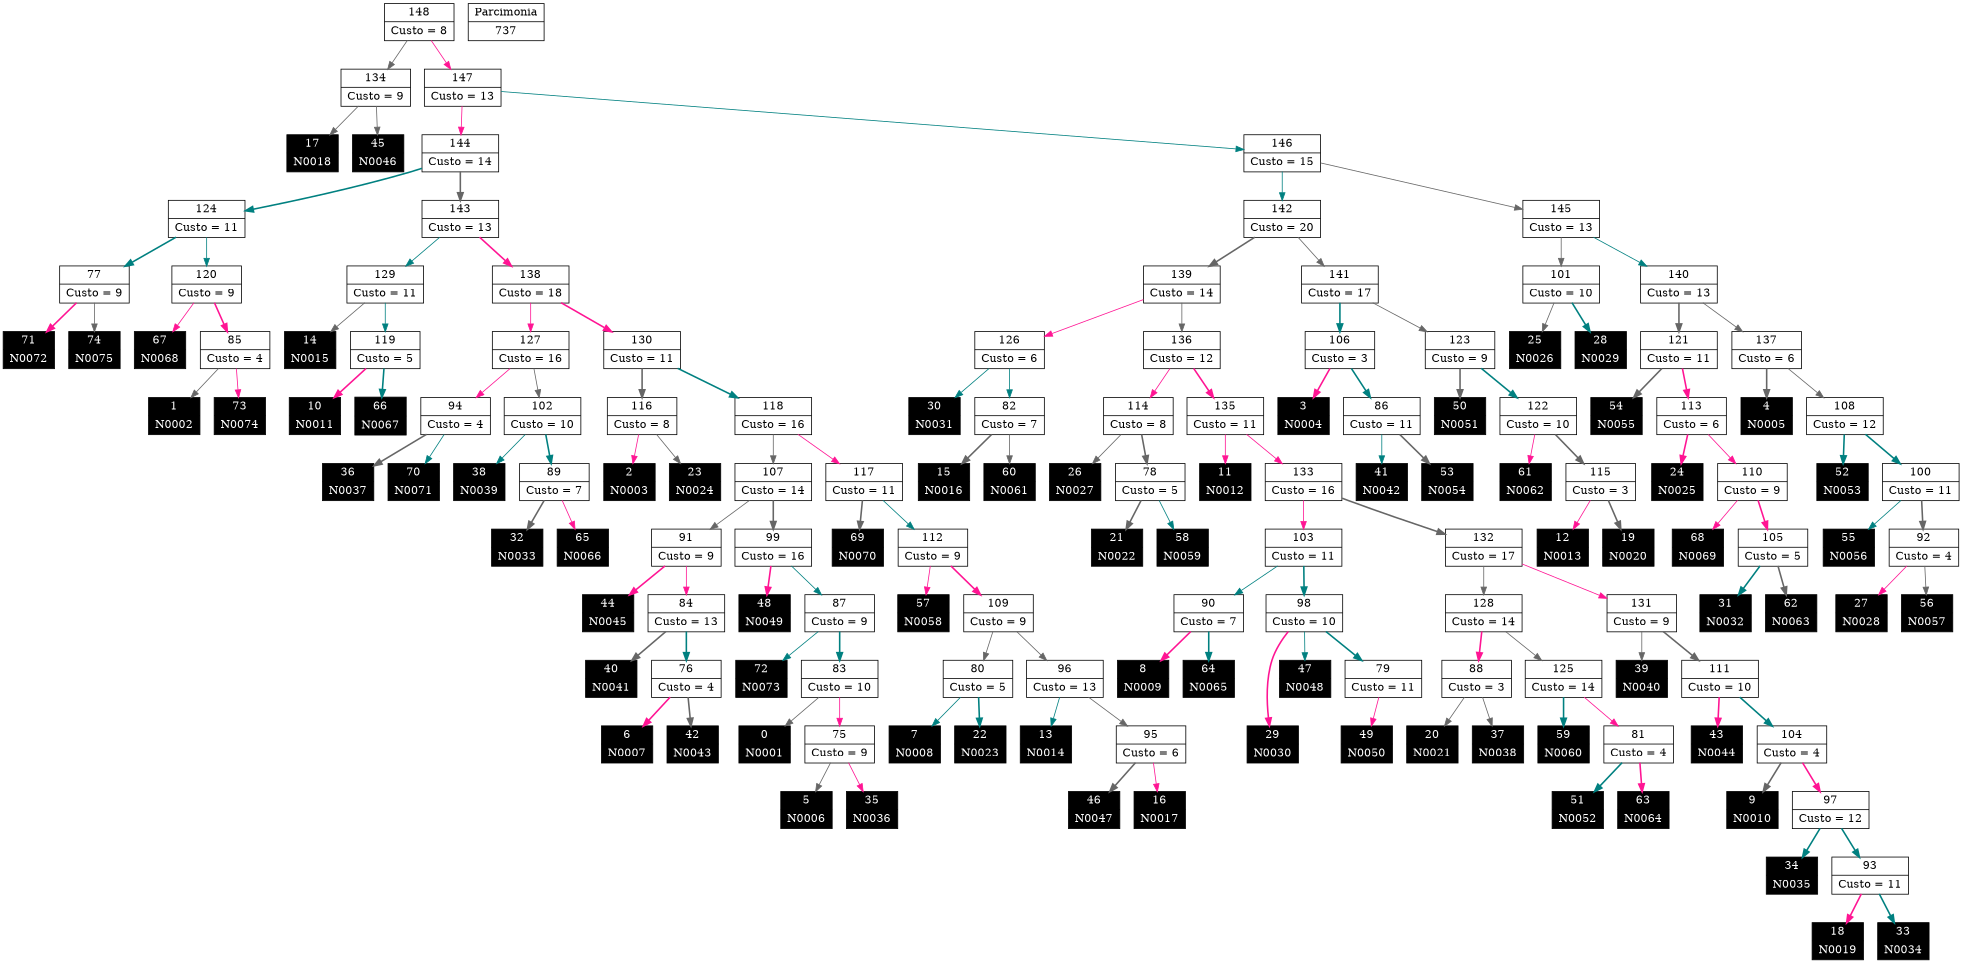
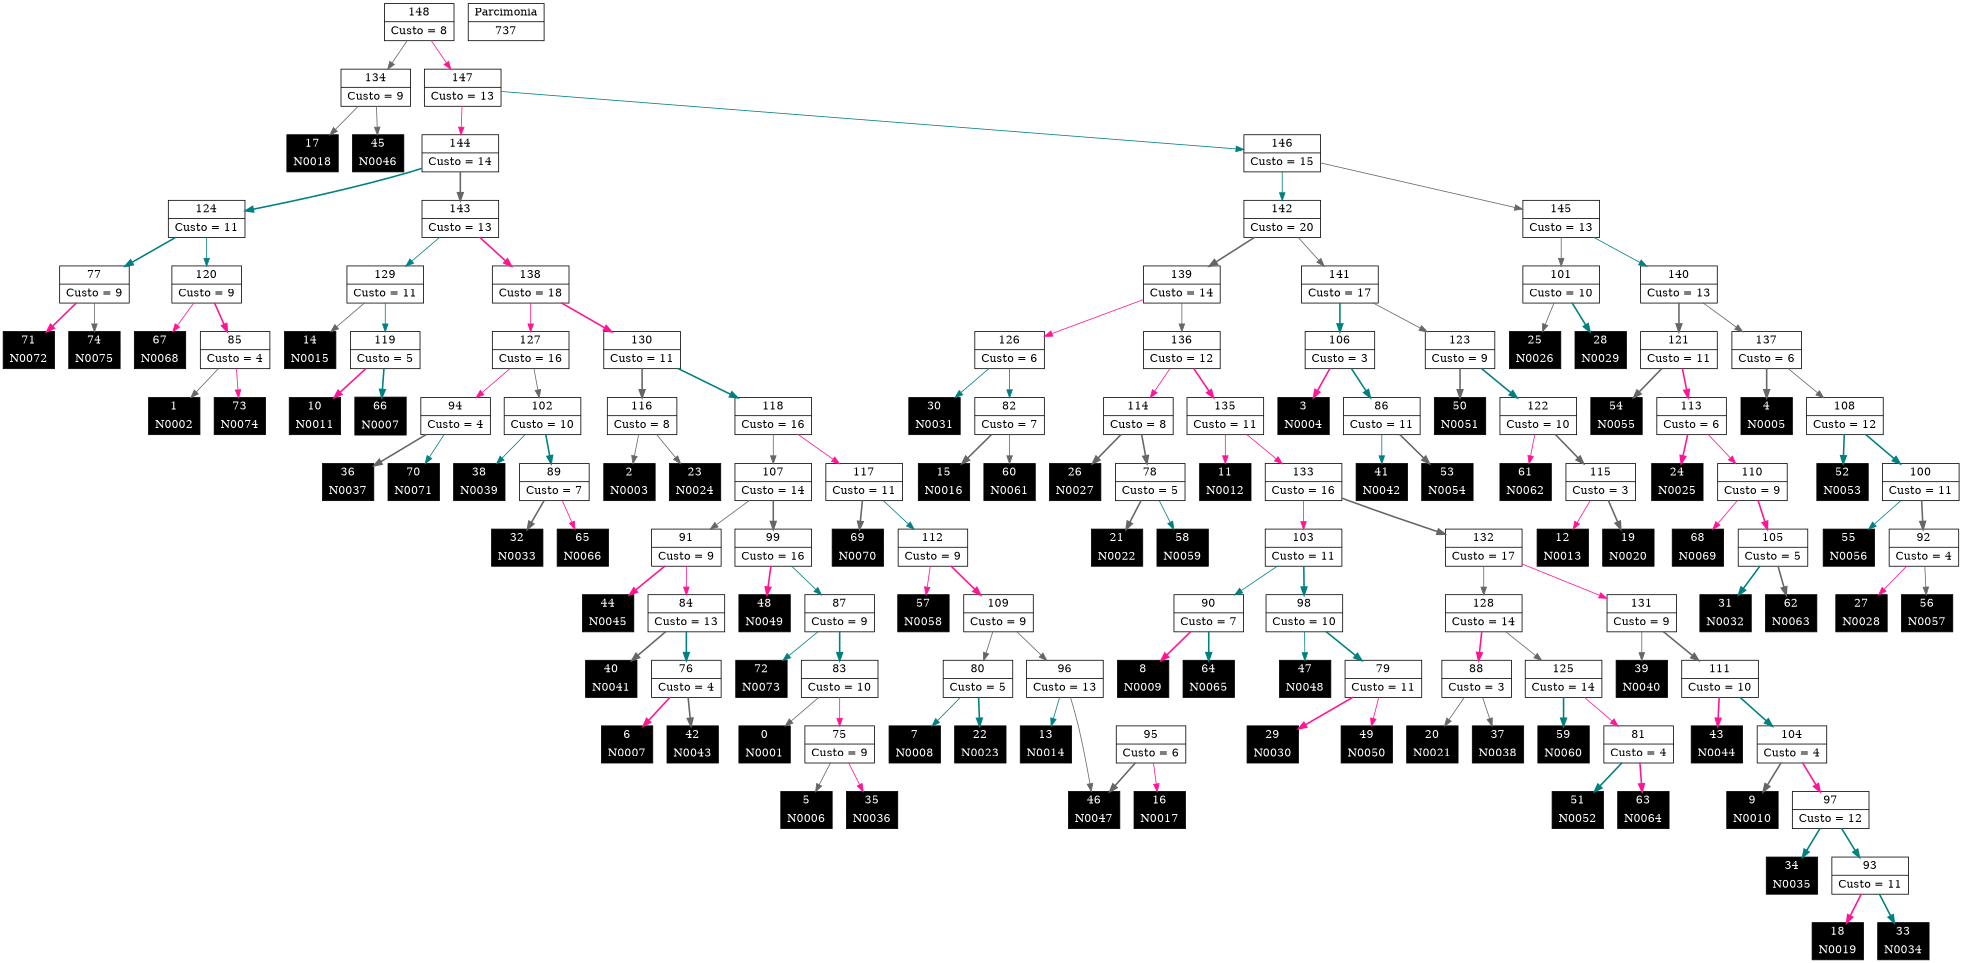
node "66": text "N0067" -> "N0007"
edge "116" -> "2": color deeppink -> gray40
edge "114" -> "26": style solid -> bold
edge "98" -> "29": now "79" -> "29"
edge "96" -> "95": now "96" -> "46"
